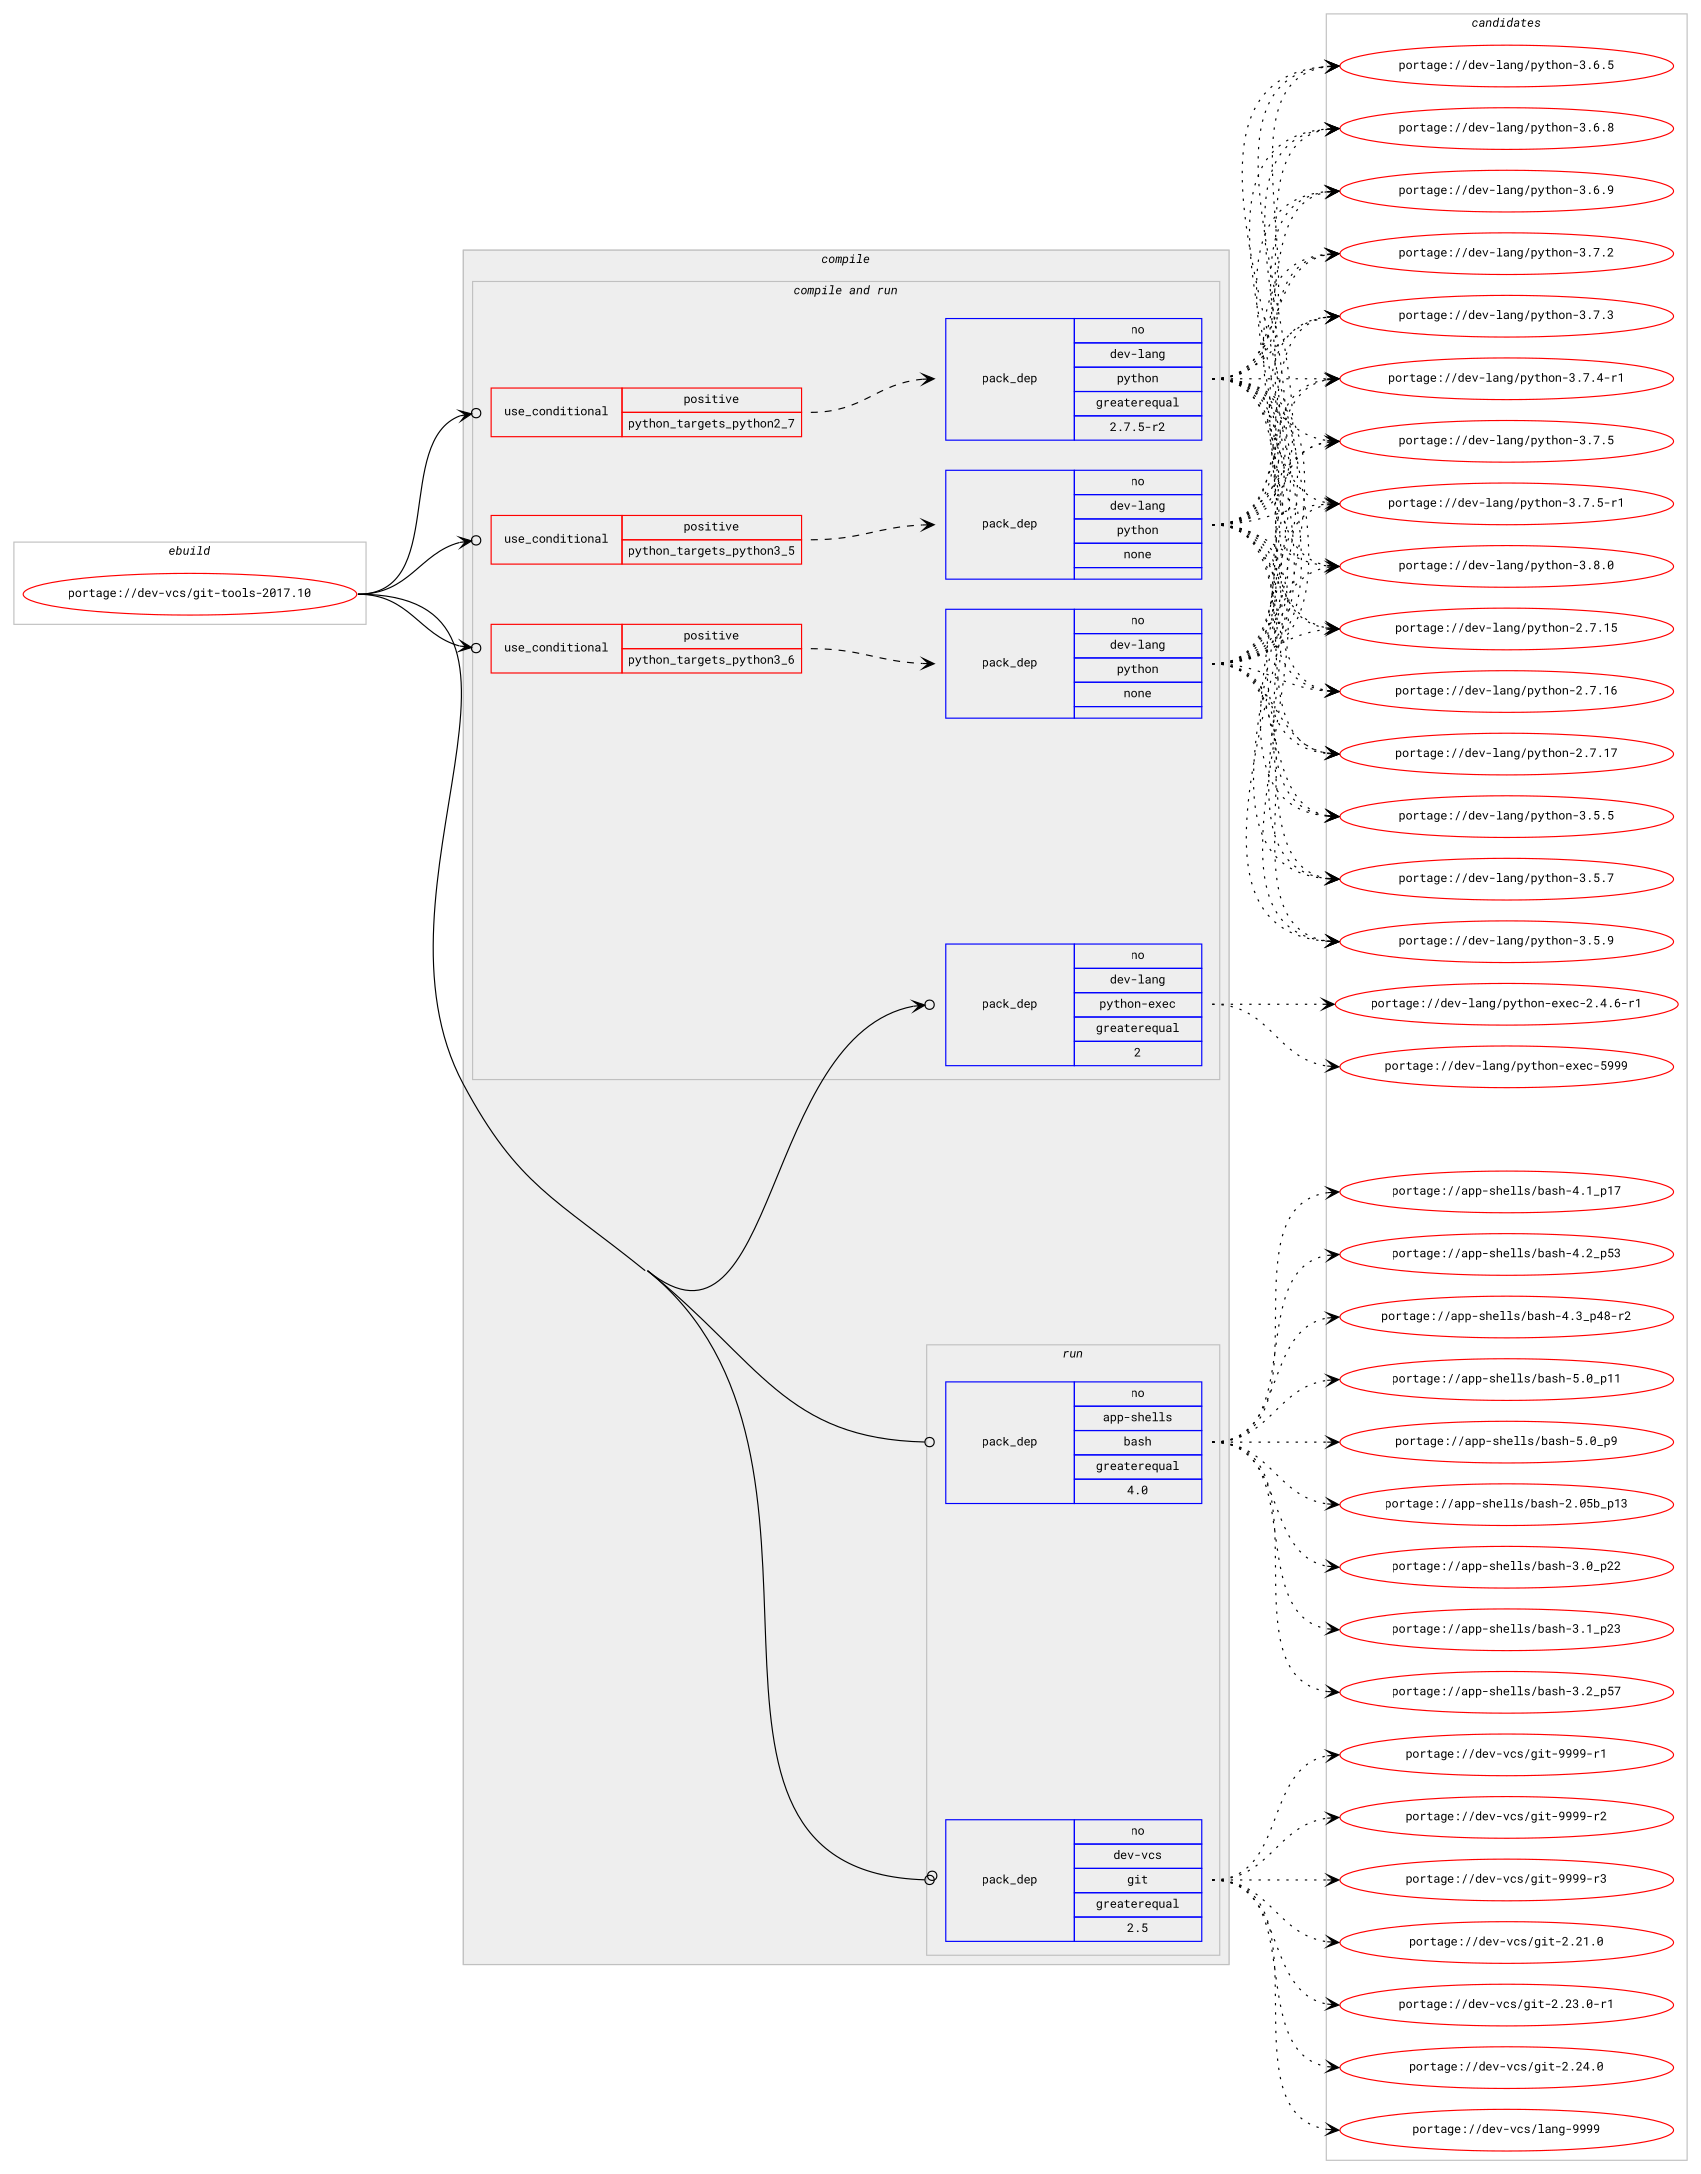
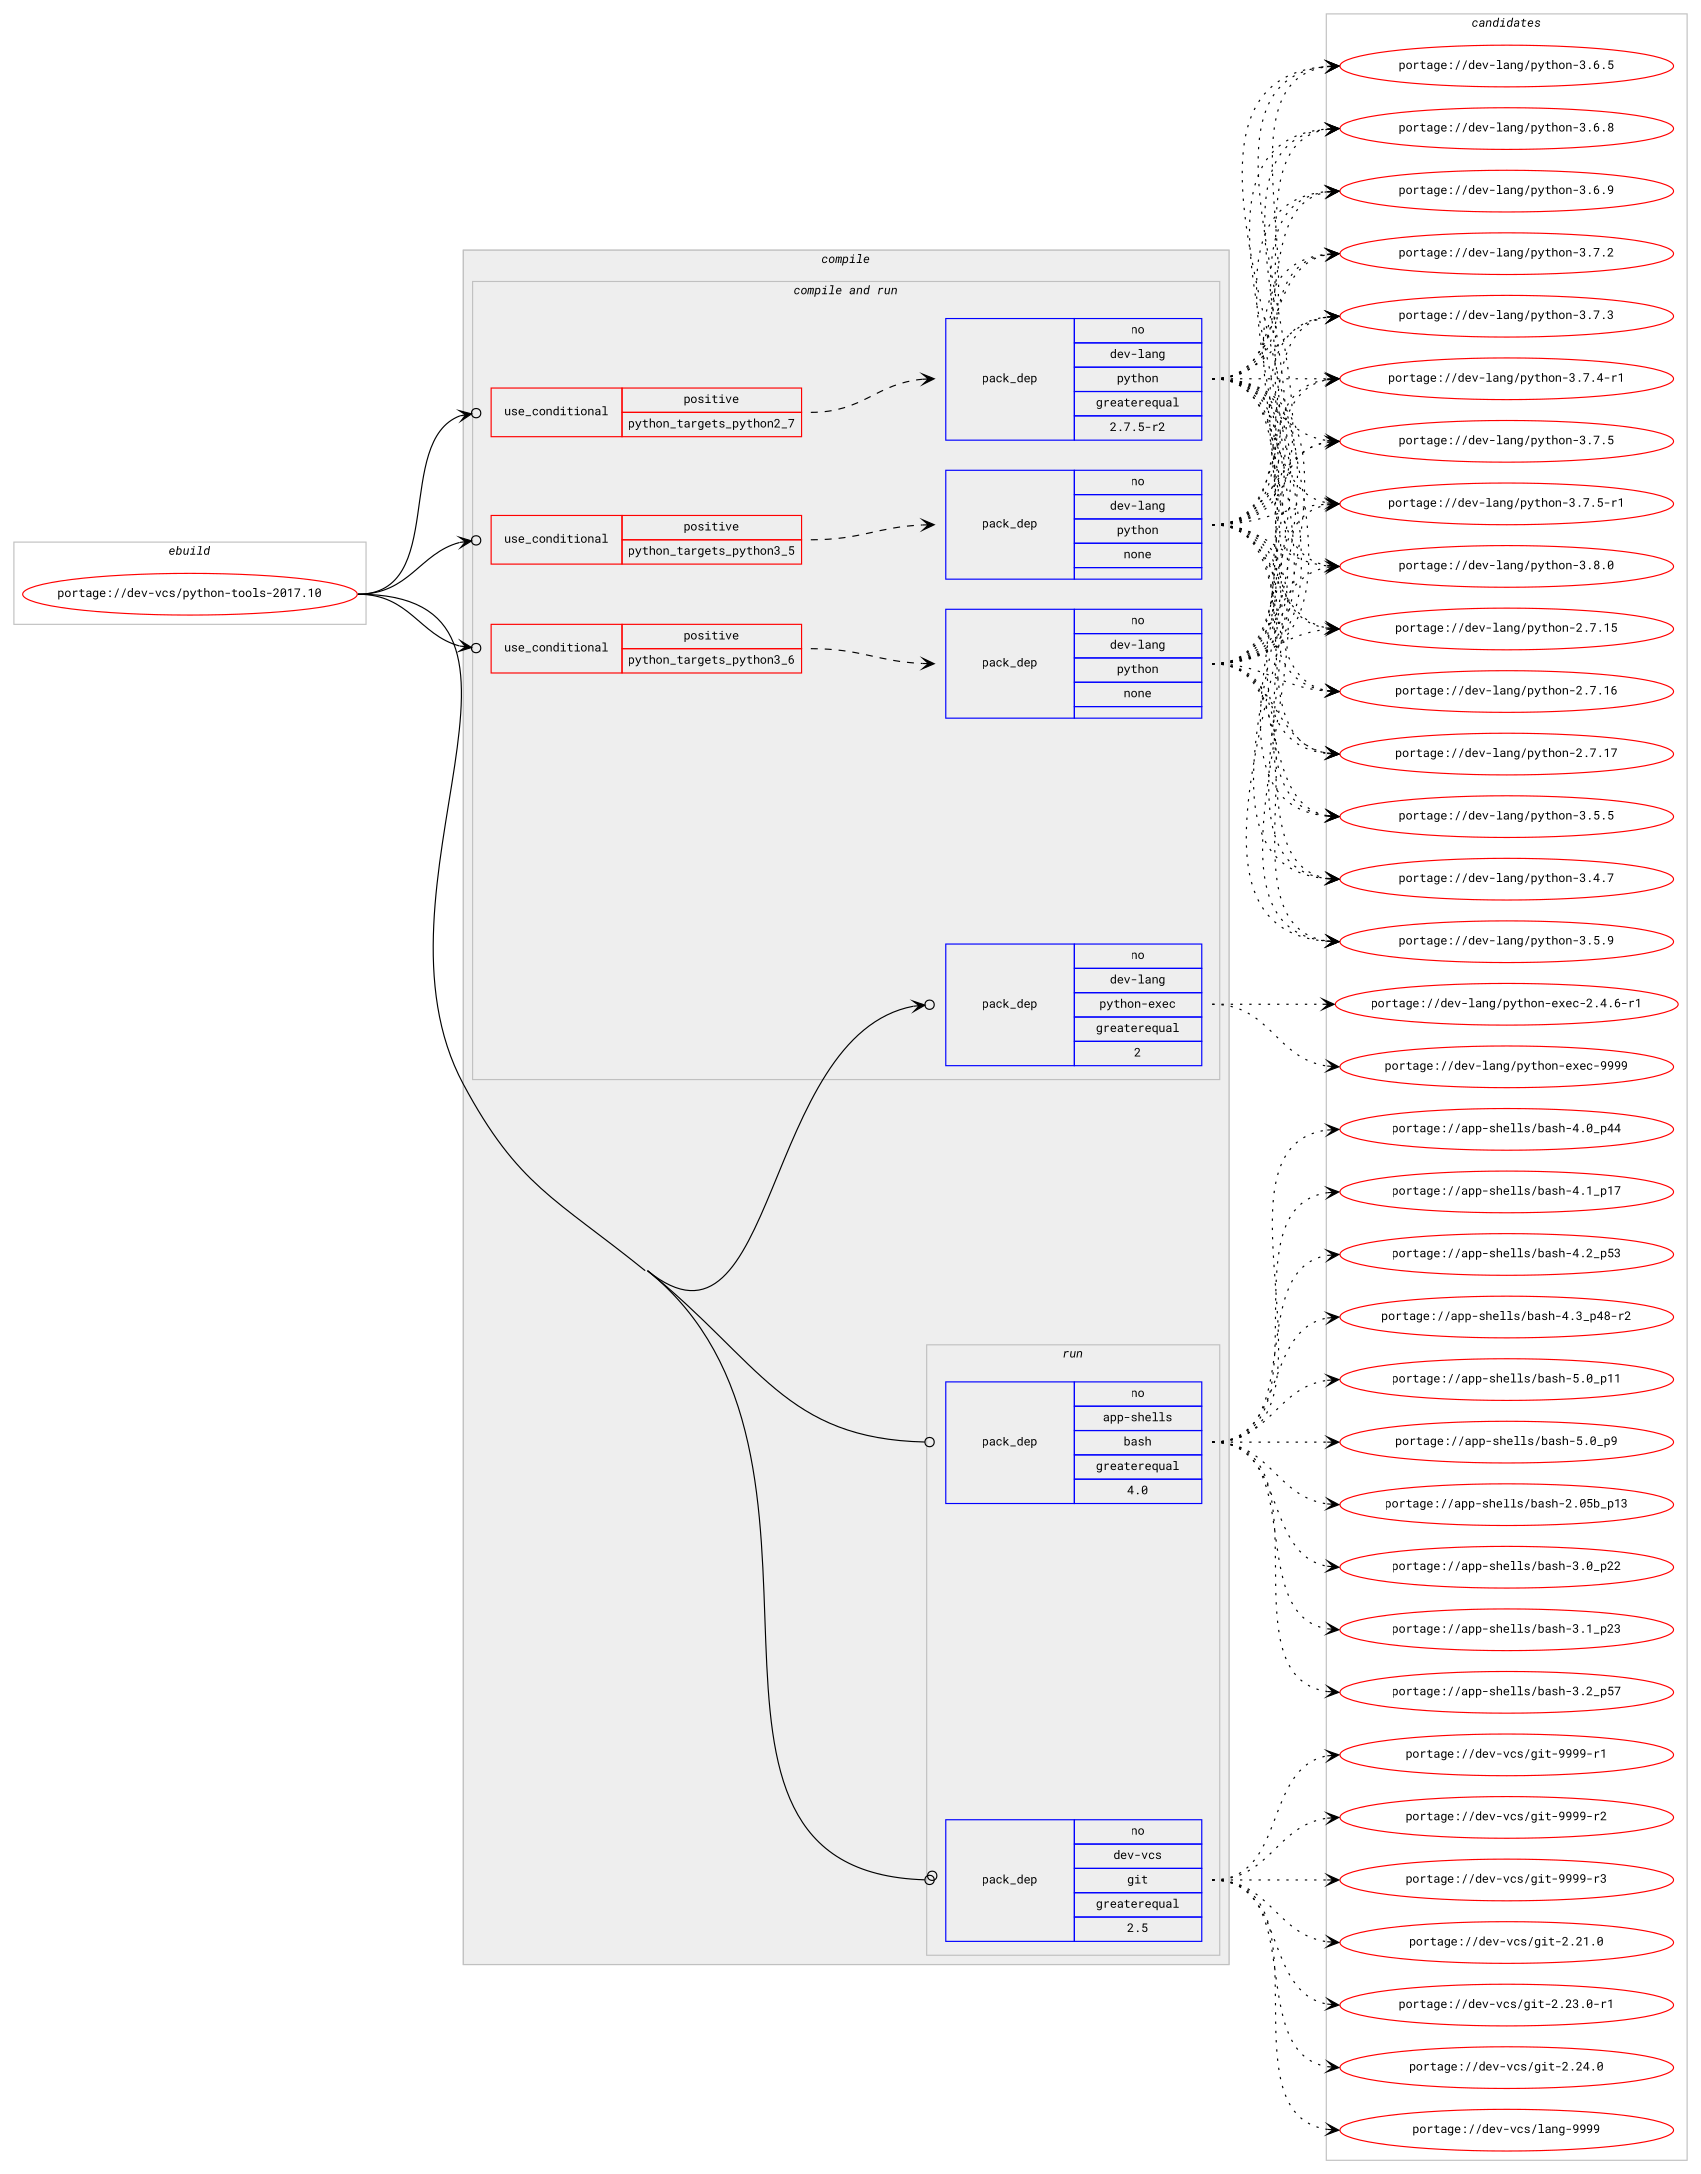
node "portage://dev-vcs/git-tools-2017.10": label "portage://dev-vcs/git-tools-2017.10" -> "portage://dev-vcs/python-tools-2017.10"
node "portage://dev-lang/python-3.5.7": label "portage://dev-lang/python-3.5.7" -> "portage://dev-lang/python-3.4.7"
node "portage://dev-lang/python-exec-5999": label "portage://dev-lang/python-exec-5999" -> "portage://dev-lang/python-exec-9999"
node "portage://app-shells/bash-4.0_p44": added
